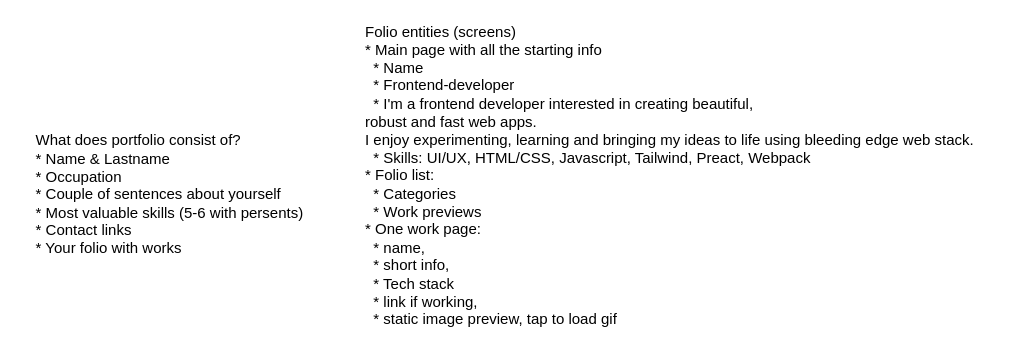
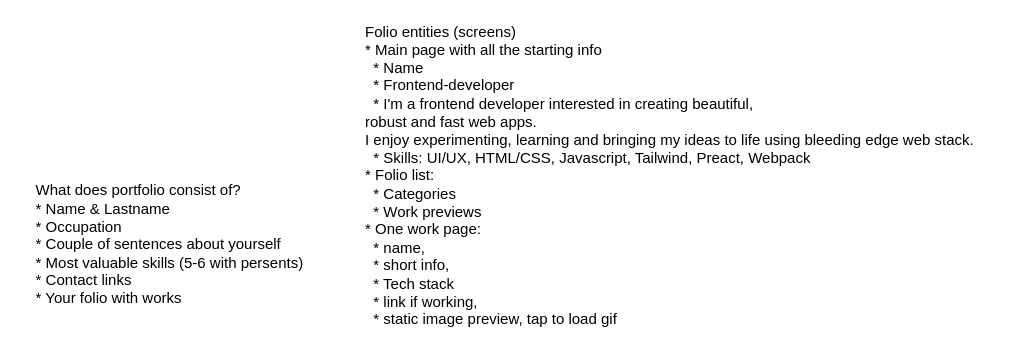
node "What does portfolio consist of? * Name & Lastname * Occupation * Couple of sentences about yourself * Most valuable skills (5-6 with persents) * Contact links * Your folio with works": moved (169, 194) -> (169, 244)
